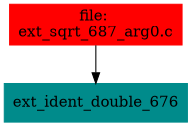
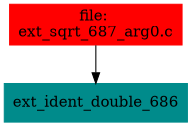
node "ext_ident_double_676": label "ext_ident_double_676" -> "ext_ident_double_686"
